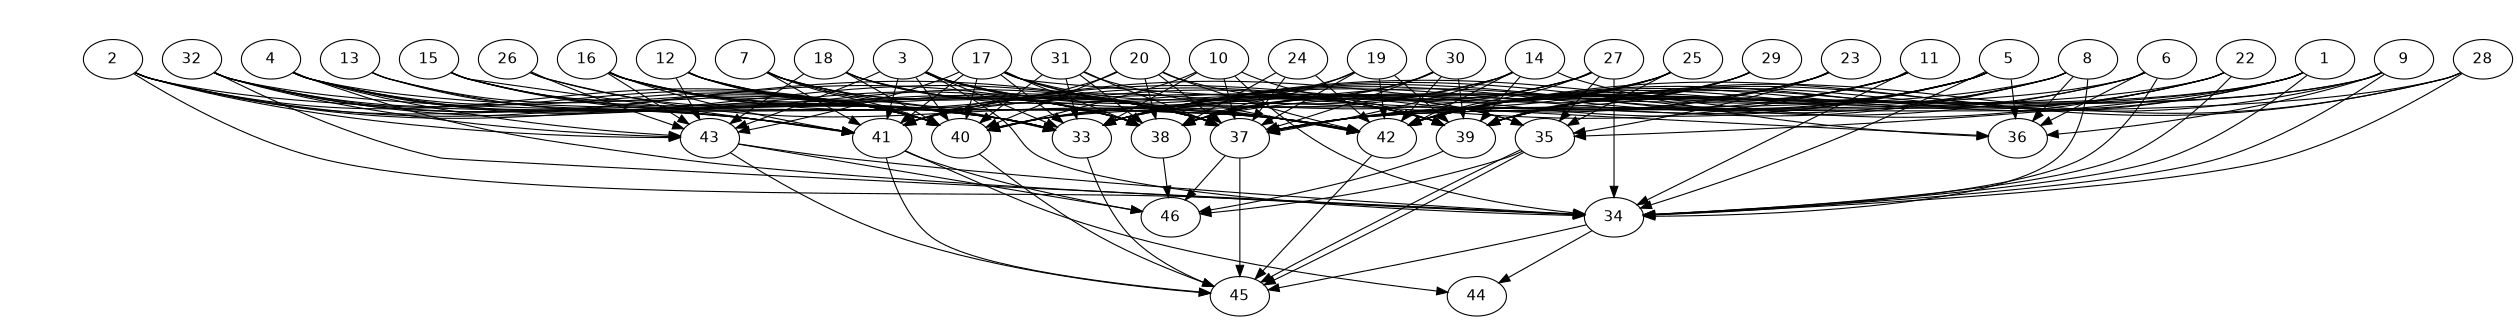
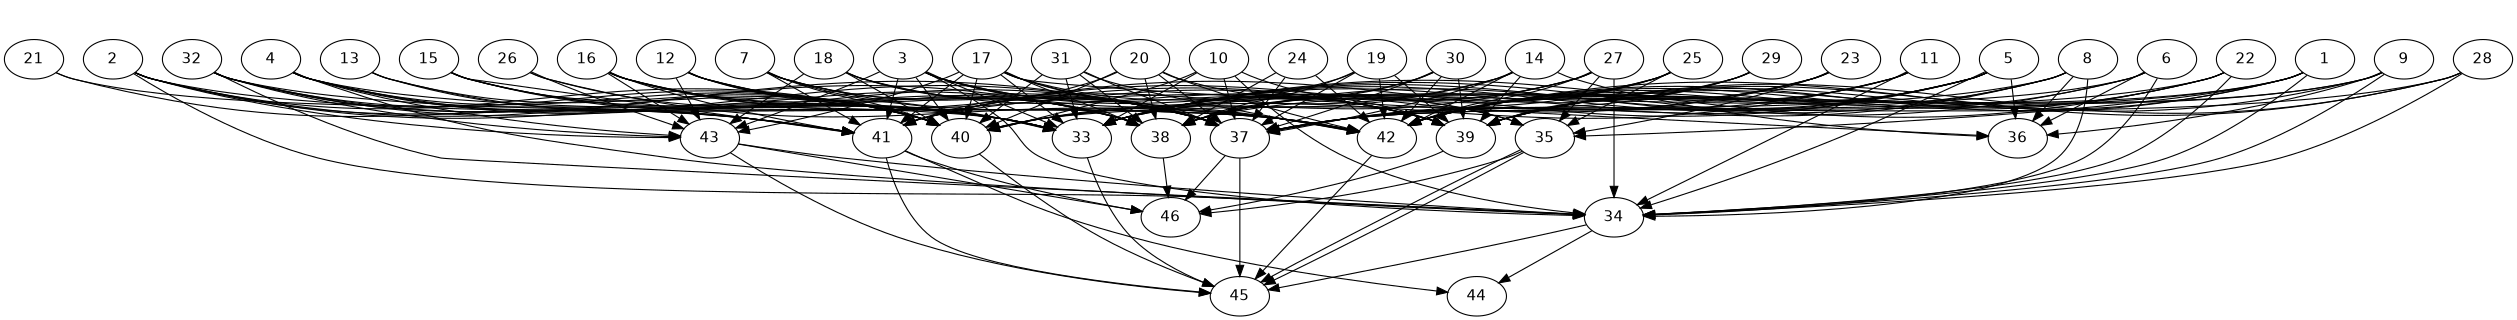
node "21": added
